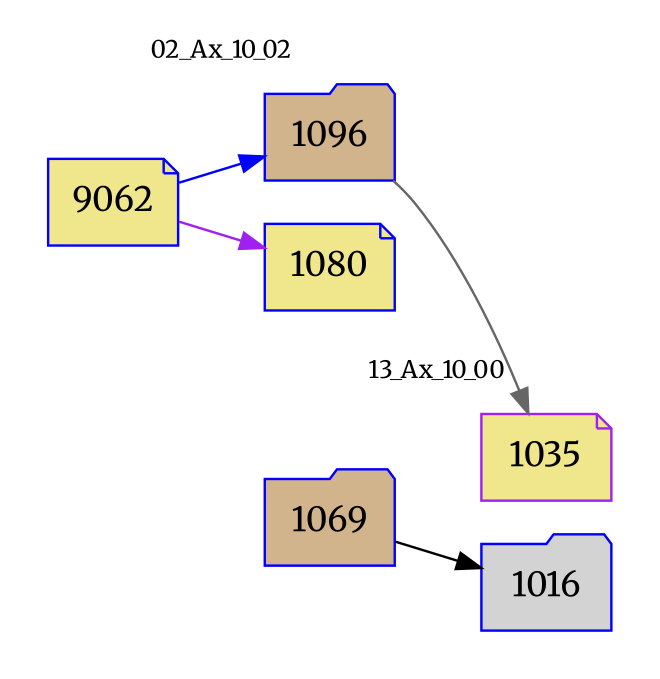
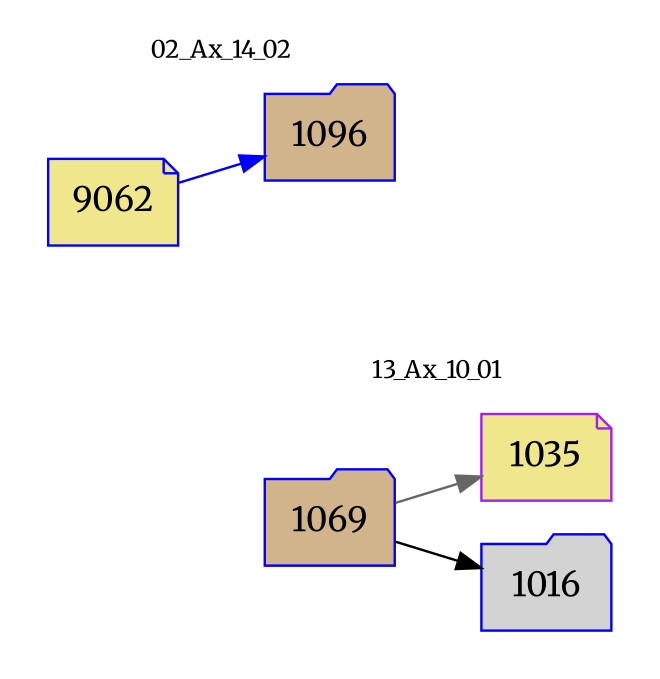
cluster "02_Ax_10_02": label "02_Ax_10_02" -> "02_Ax_14_02"
node "1080": removed
edge "1096" -> "1035": now "1069" -> "1035"
cluster "13_Ax_10_00": label "13_Ax_10_00" -> "13_Ax_10_01"
